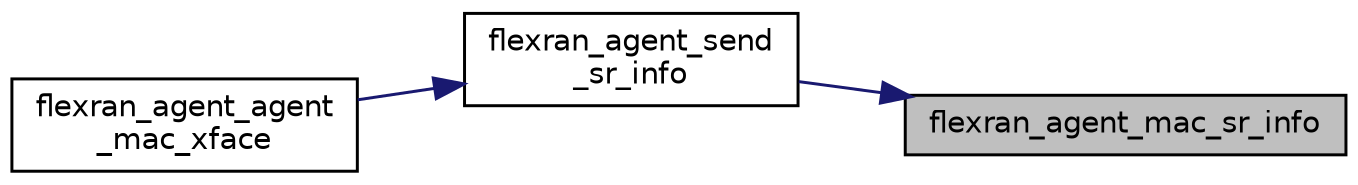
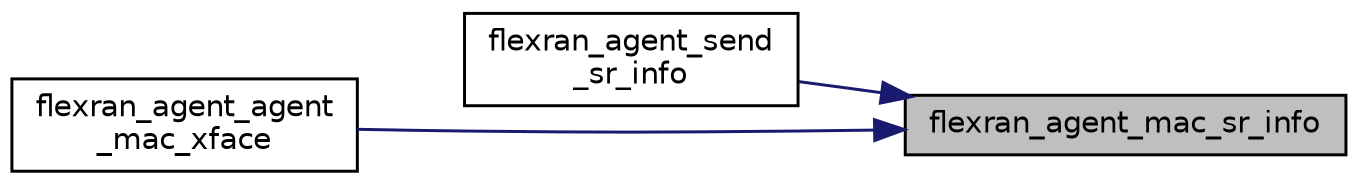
edge "flexran_agent_agent _mac_xface" -> "flexran_agent_send _sr_info": now "flexran_agent_agent _mac_xface" -> "flexran_agent_mac_sr_info"
